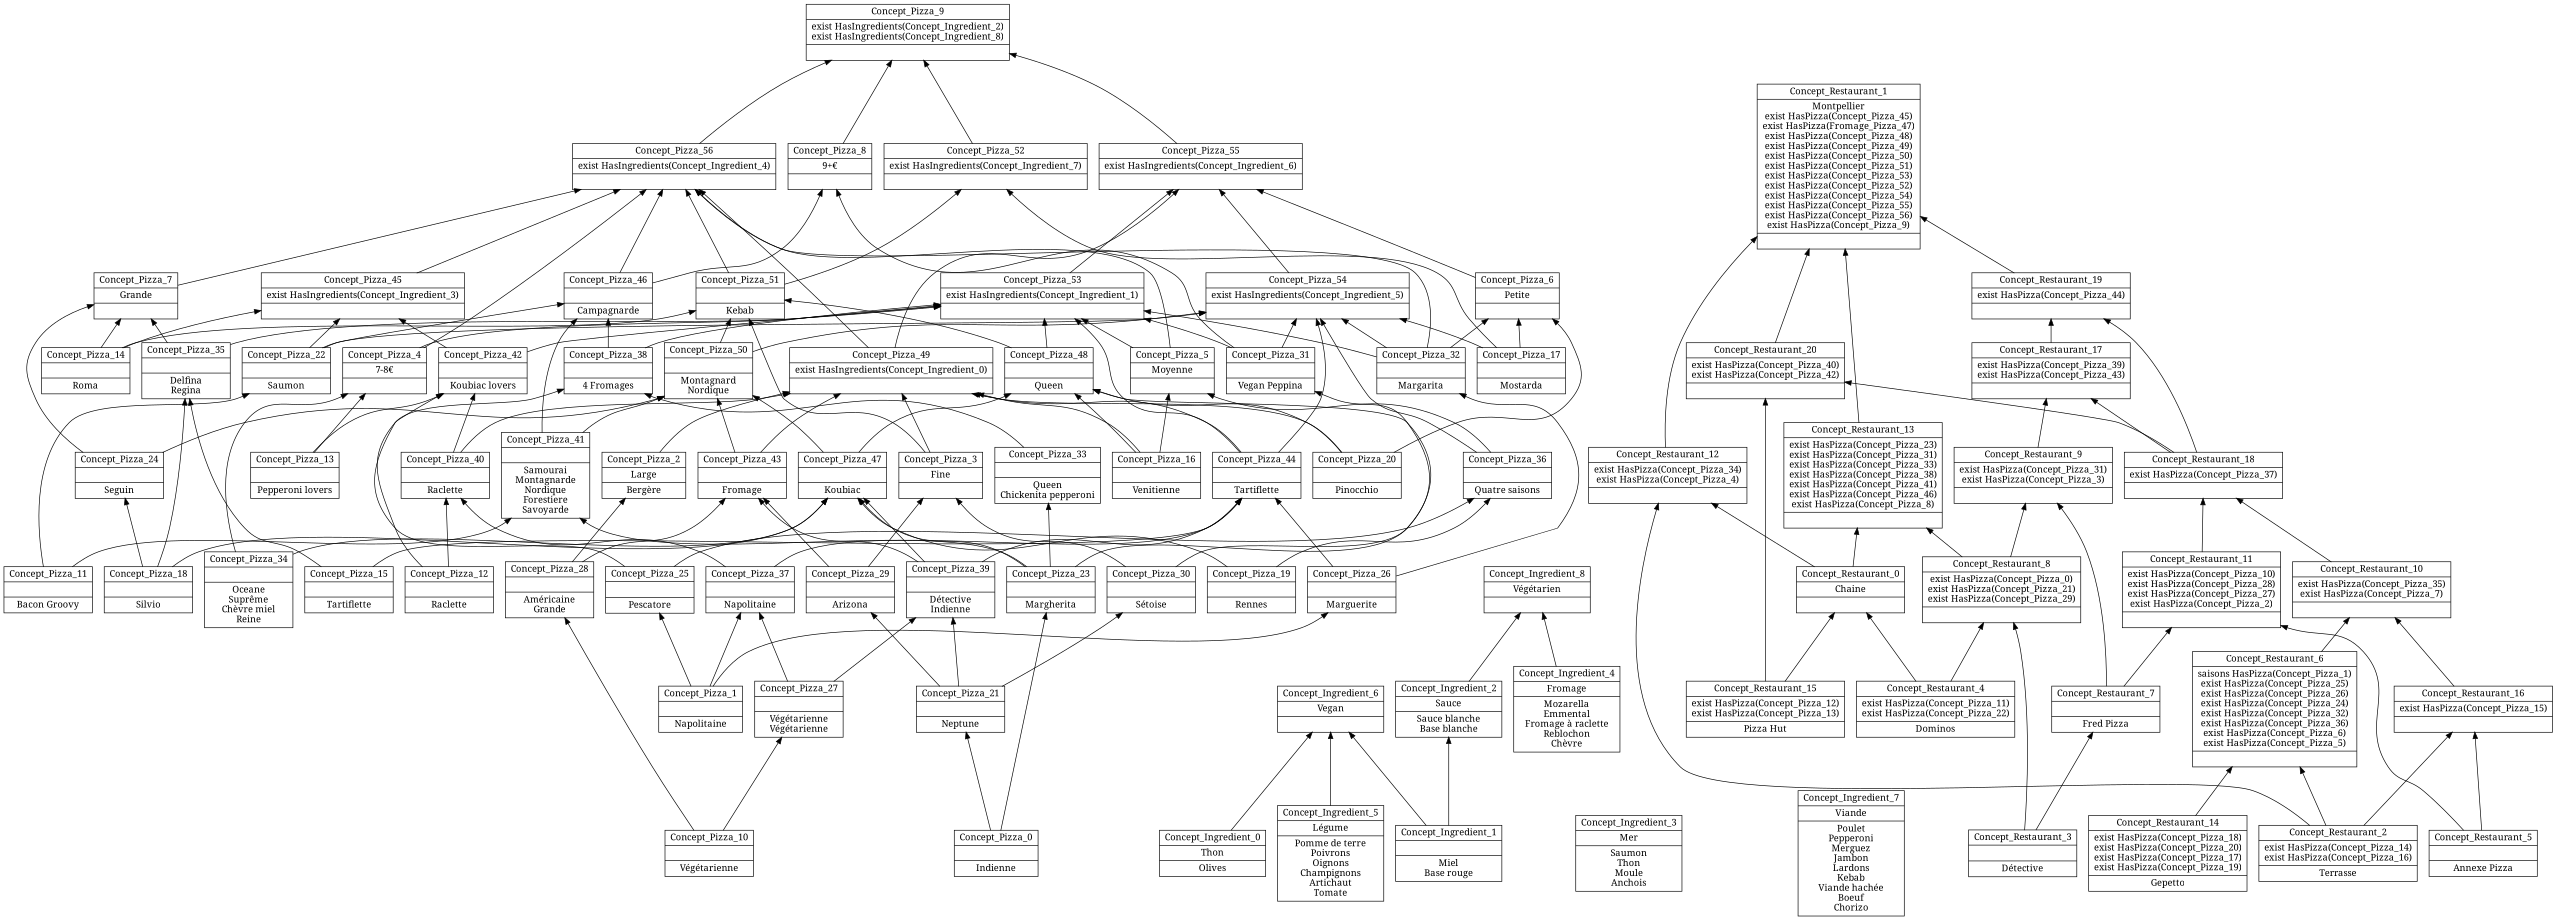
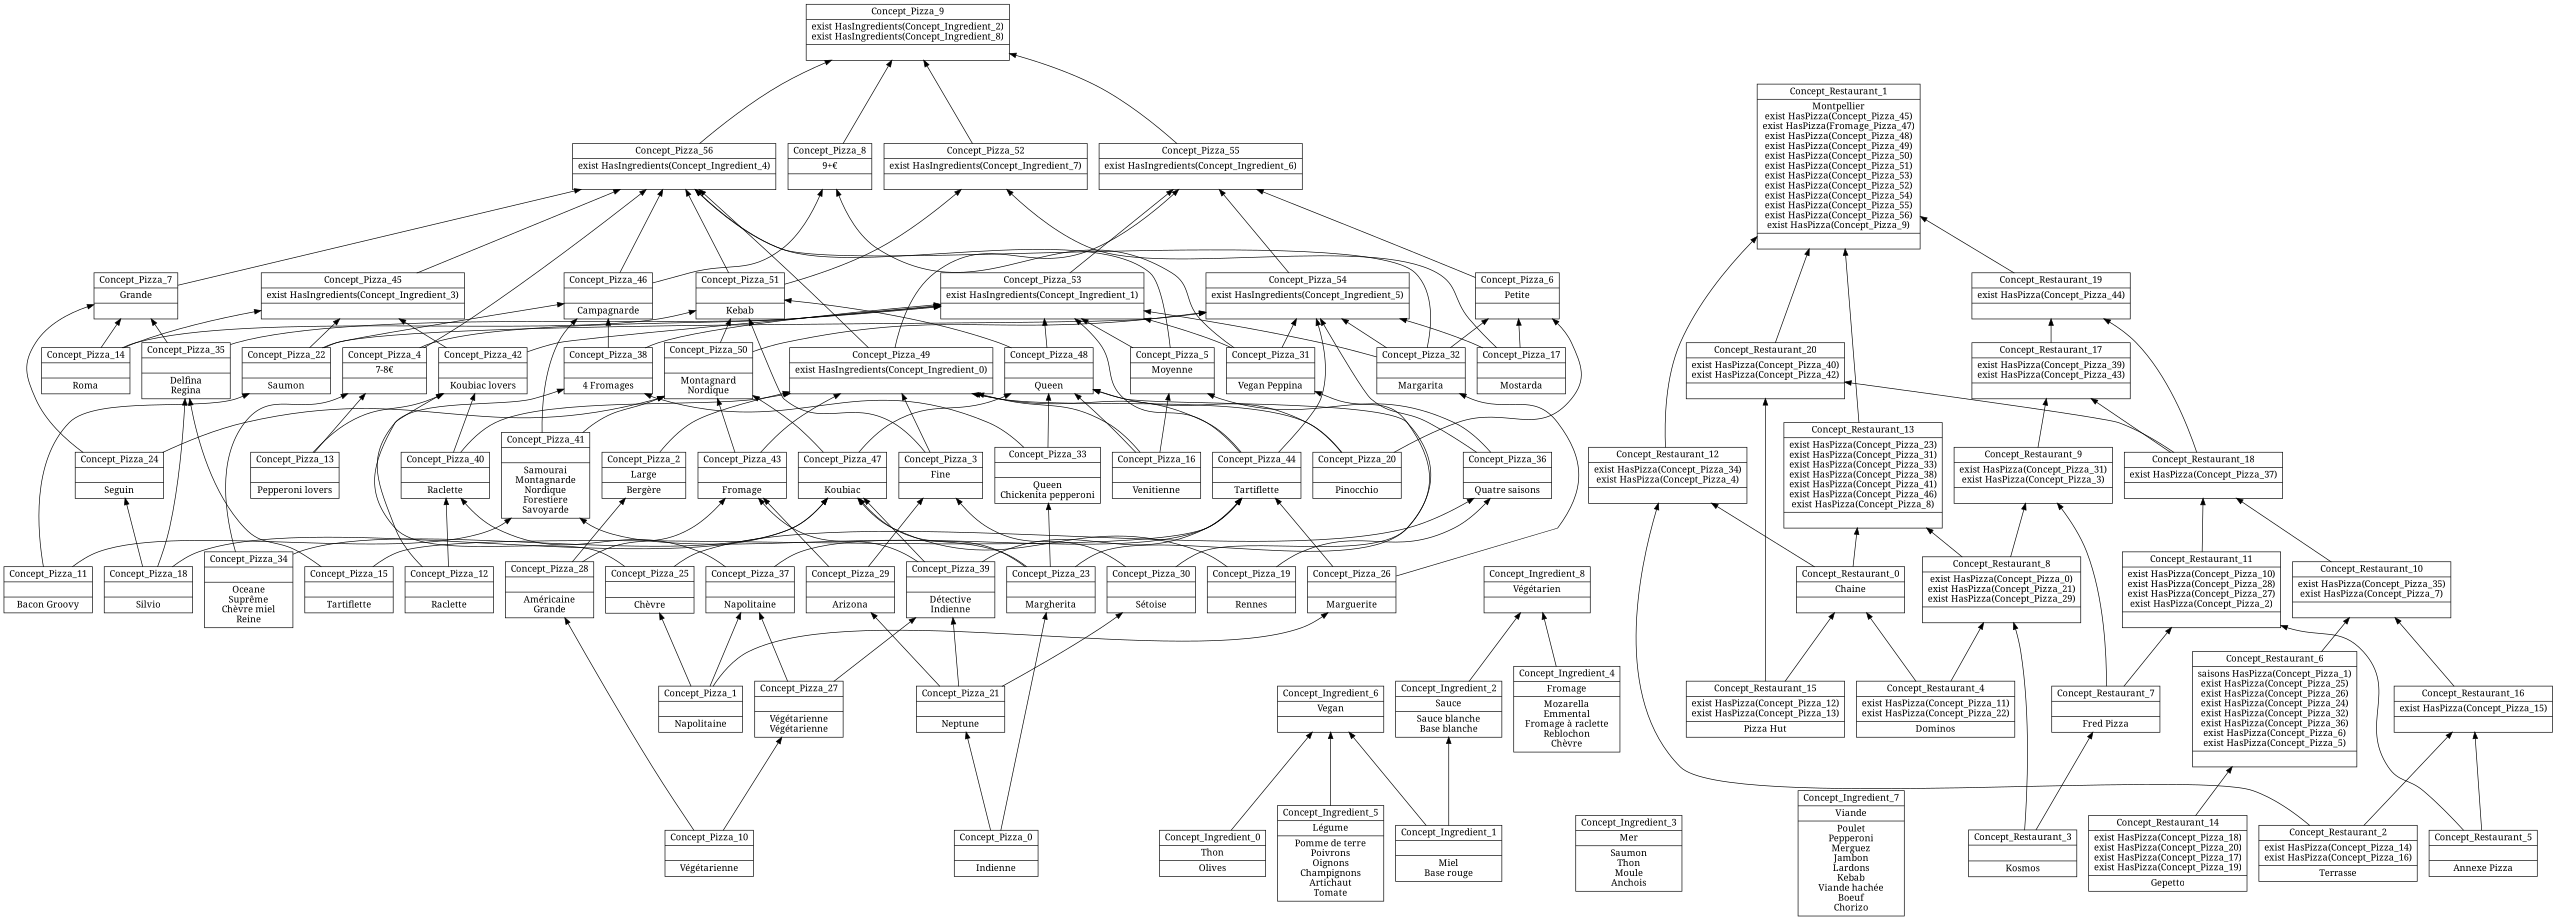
edge "Concept_Pizza_33" -> "Concept_Pizza_48": added
node "Concept_Pizza_25": text "Pescatore" -> "Chèvre"
edge "Concept_Restaurant_2" -> "Concept_Restaurant_6": removed
node "Concept_Restaurant_3": text "Détective" -> "Kosmos"
